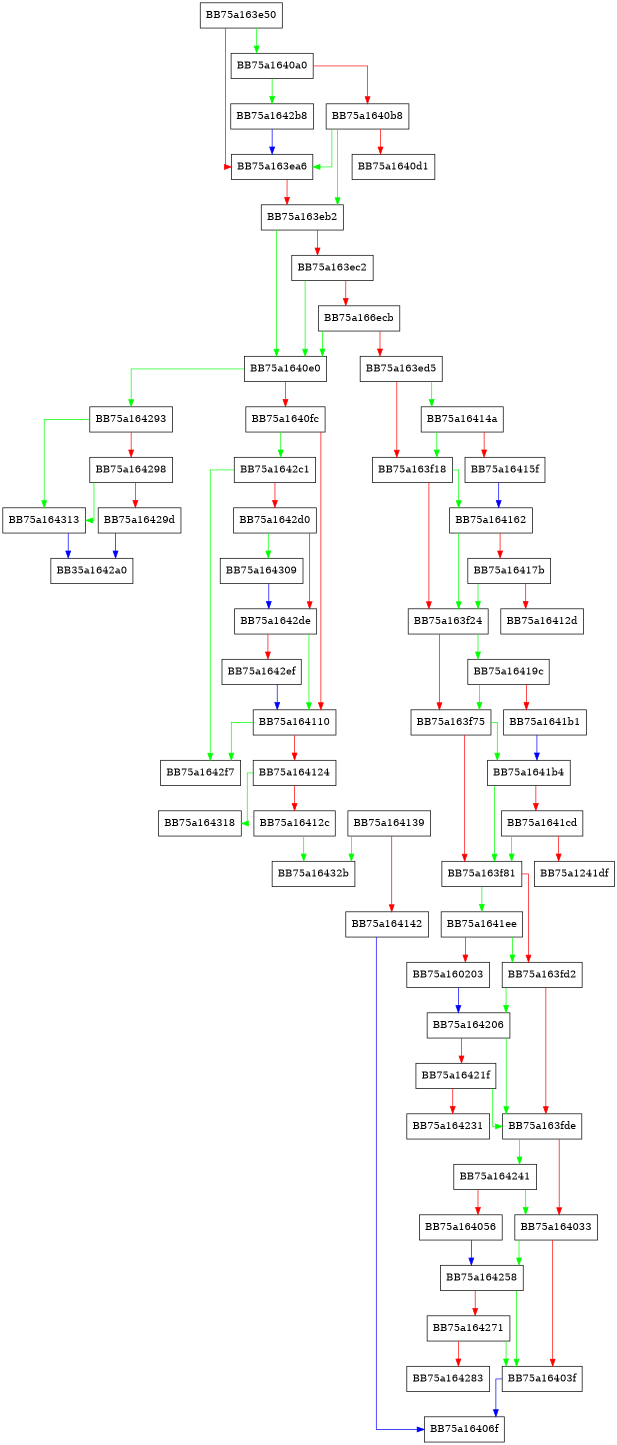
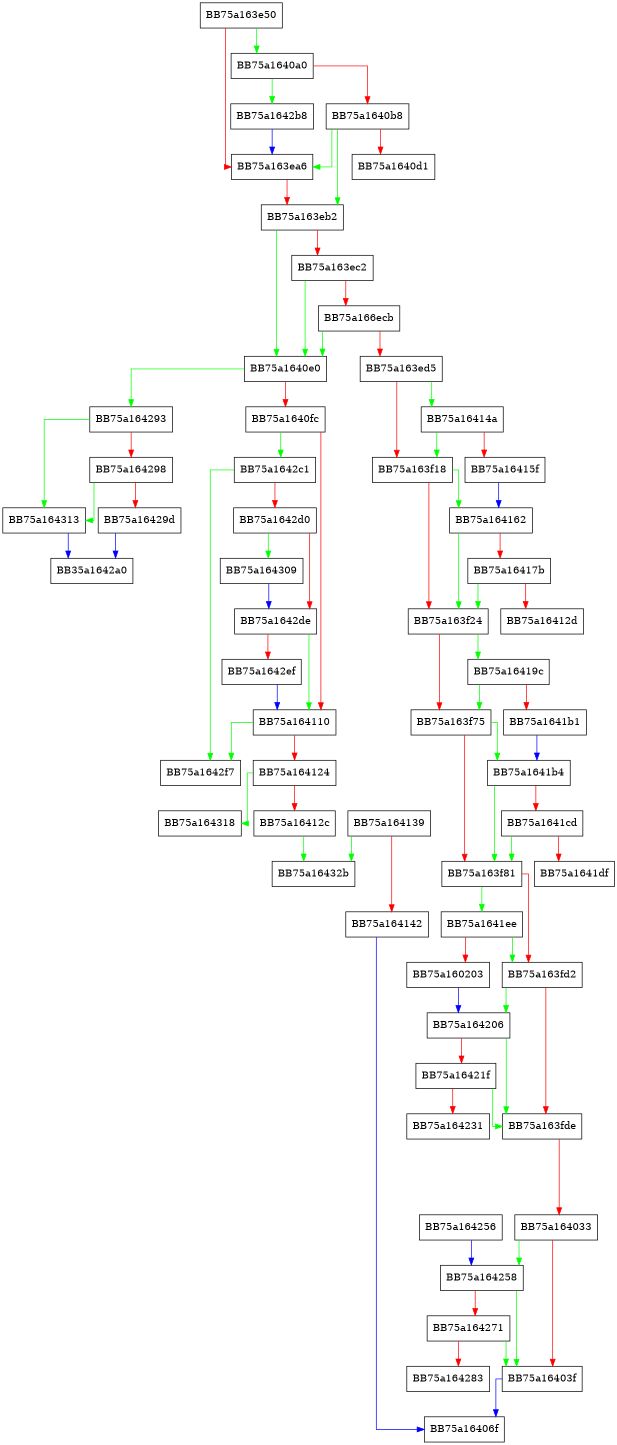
node "BB75a1241df": label "BB75a1241df" -> "BB75a1641df"
node "BB75a164241": removed
node "BB75a164056": label "BB75a164056" -> "BB75a164256"
